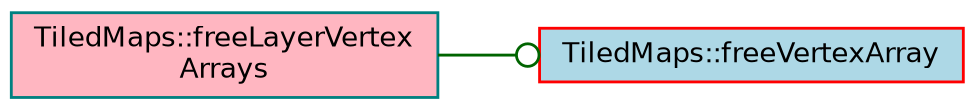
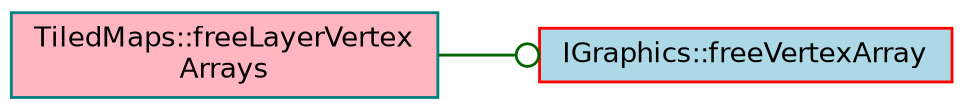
node "TiledMaps::freeVertexArray": label "TiledMaps::freeVertexArray" -> "IGraphics::freeVertexArray"
